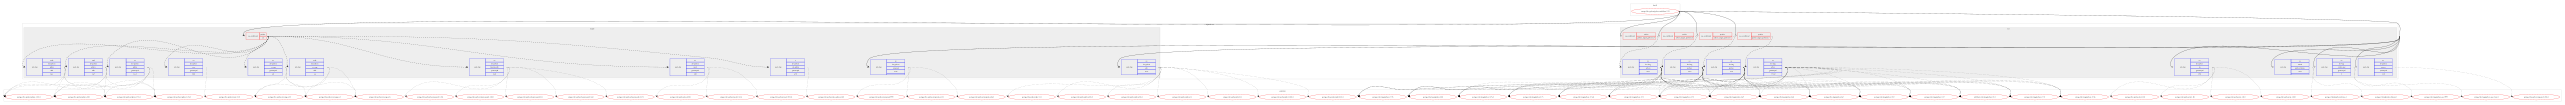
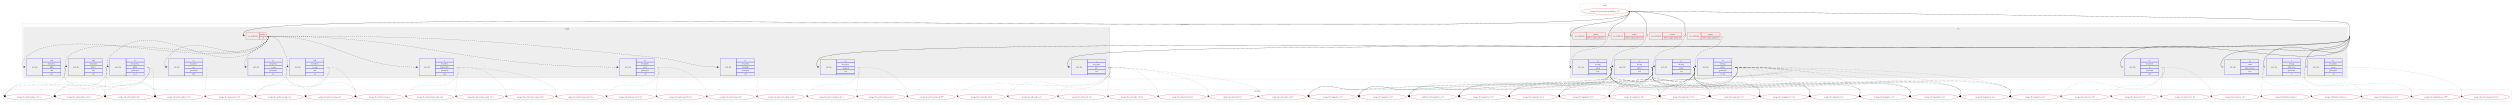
node "portage://dev-python/keystoneauth-3.13.1": removed
